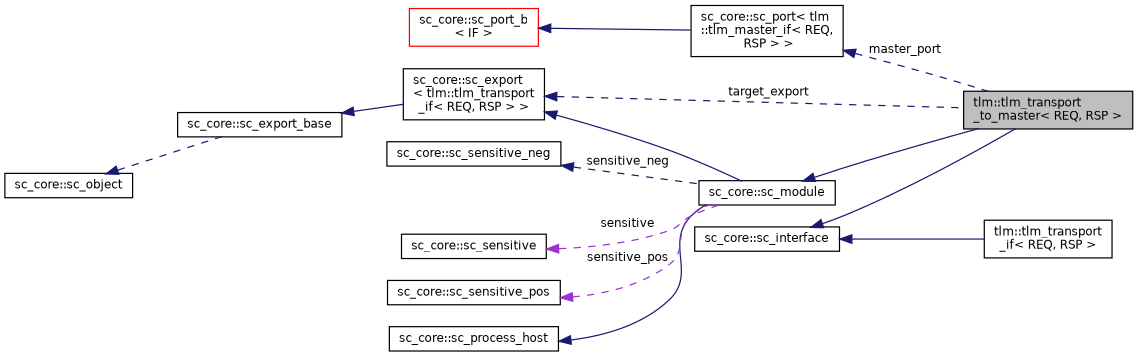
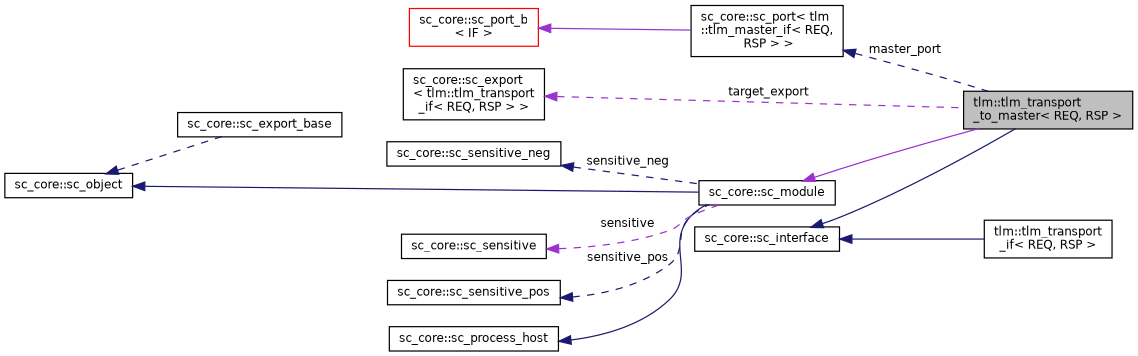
edge "sc_core::sc_port< tlm ::tlm_master_if< REQ, RSP > >" -> "sc_core::sc_port_b < IF >": color midnightblue -> darkorchid3
edge "tlm::tlm_transport _to_master< REQ, RSP >" -> "sc_core::sc_export < tlm::tlm_transport _if< REQ, RSP > >": color midnightblue -> darkorchid3
edge "sc_core::sc_export < tlm::tlm_transport _if< REQ, RSP > >" -> "sc_core::sc_export_base": removed
edge "sc_core::sc_module" -> "sc_core::sc_export < tlm::tlm_transport _if< REQ, RSP > >": now "sc_core::sc_module" -> "sc_core::sc_object"
edge "tlm::tlm_transport _to_master< REQ, RSP >" -> "sc_core::sc_module": color midnightblue -> darkorchid3
edge "sc_core::sc_module" -> "sc_core::sc_sensitive_pos": color darkorchid3 -> midnightblue
